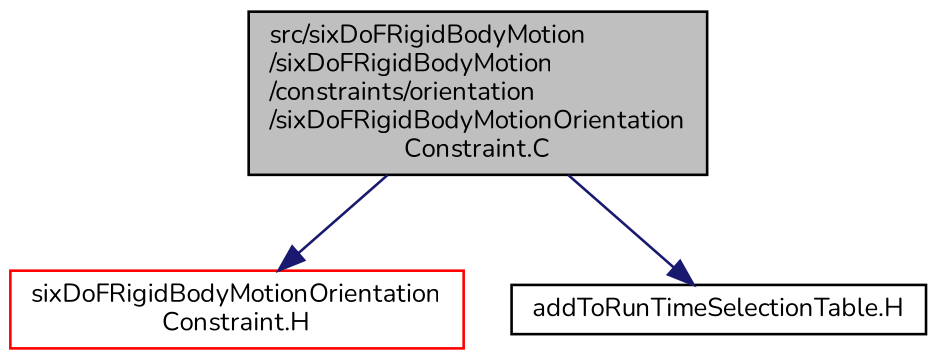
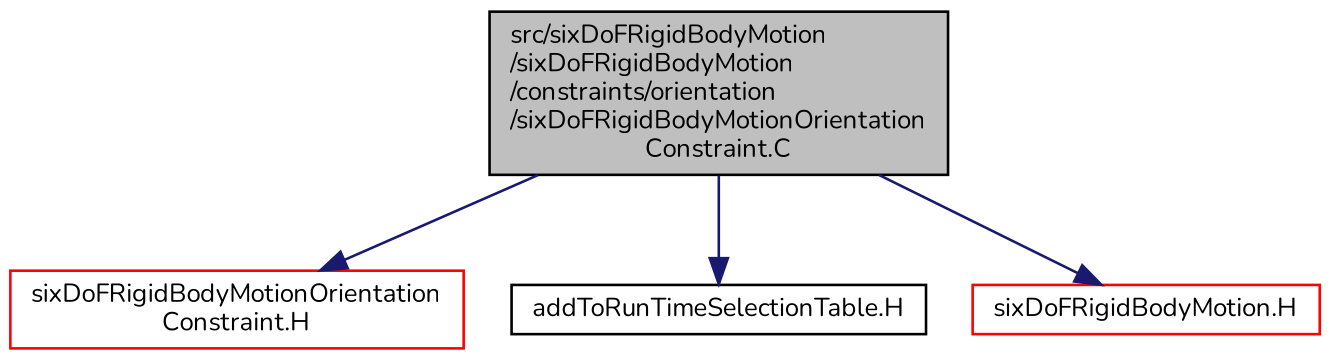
node "sixDoFRigidBodyMotion.H": added
